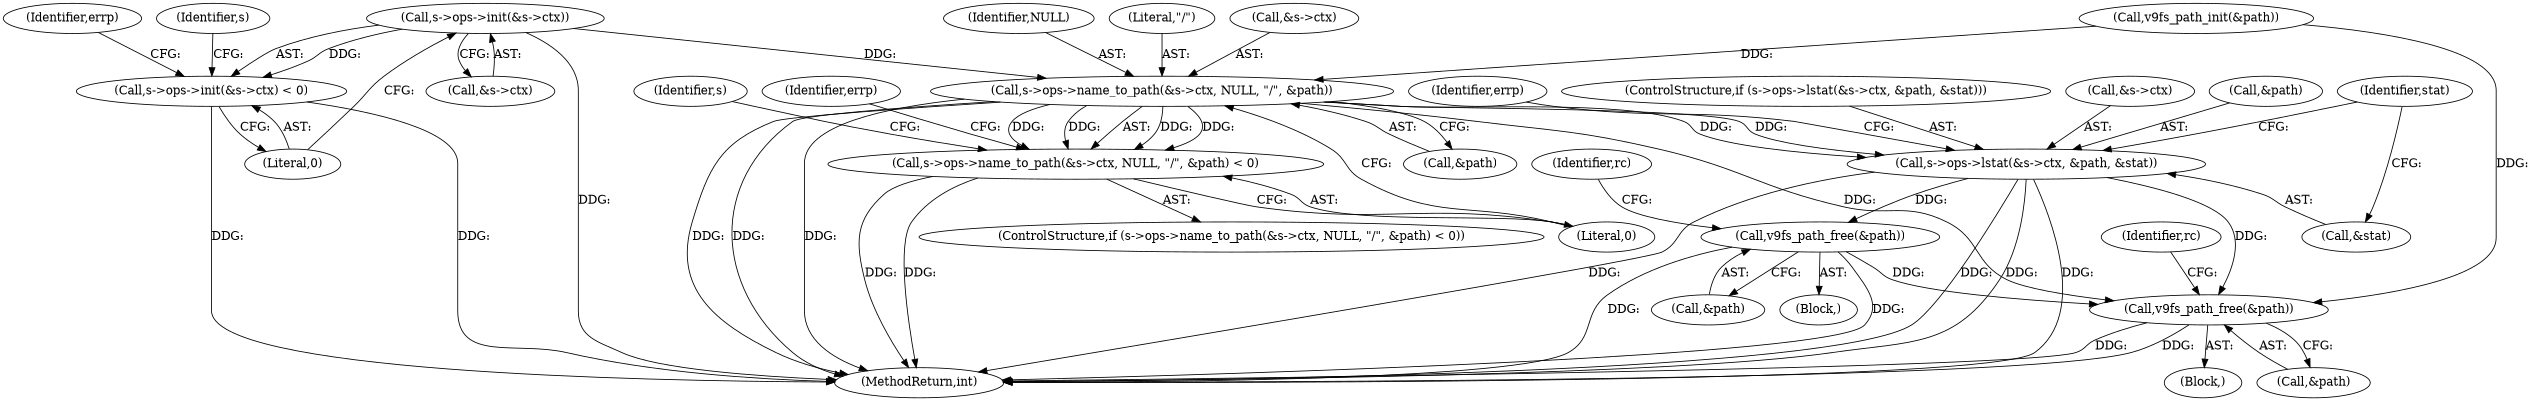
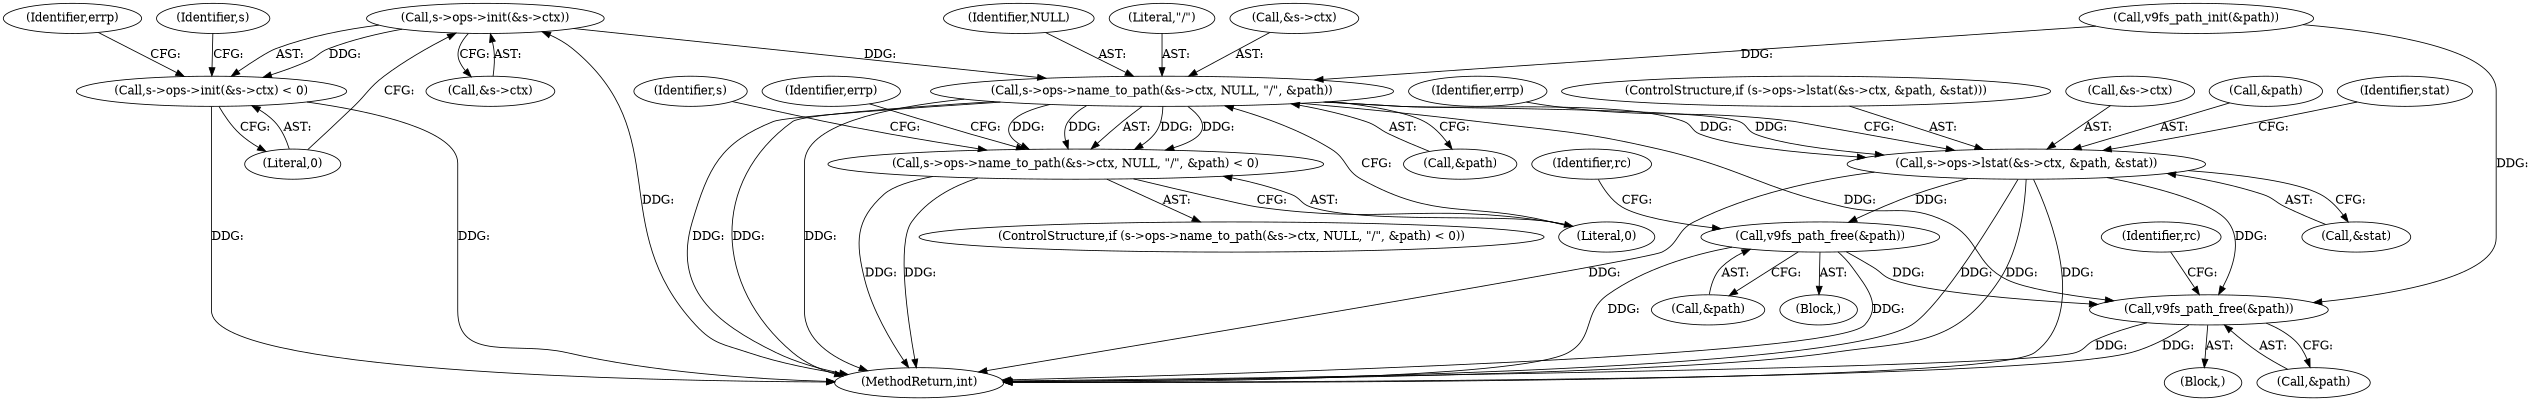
edge "(Identifier,stat)" -> "(Call,&stat)": now "(Call,s->ops->lstat(&s->ctx, &path, &stat))" -> "(Call,&stat)"
edge "(Call,s->ops->init(&s->ctx))" -> "(MethodReturn,int)": reversed
